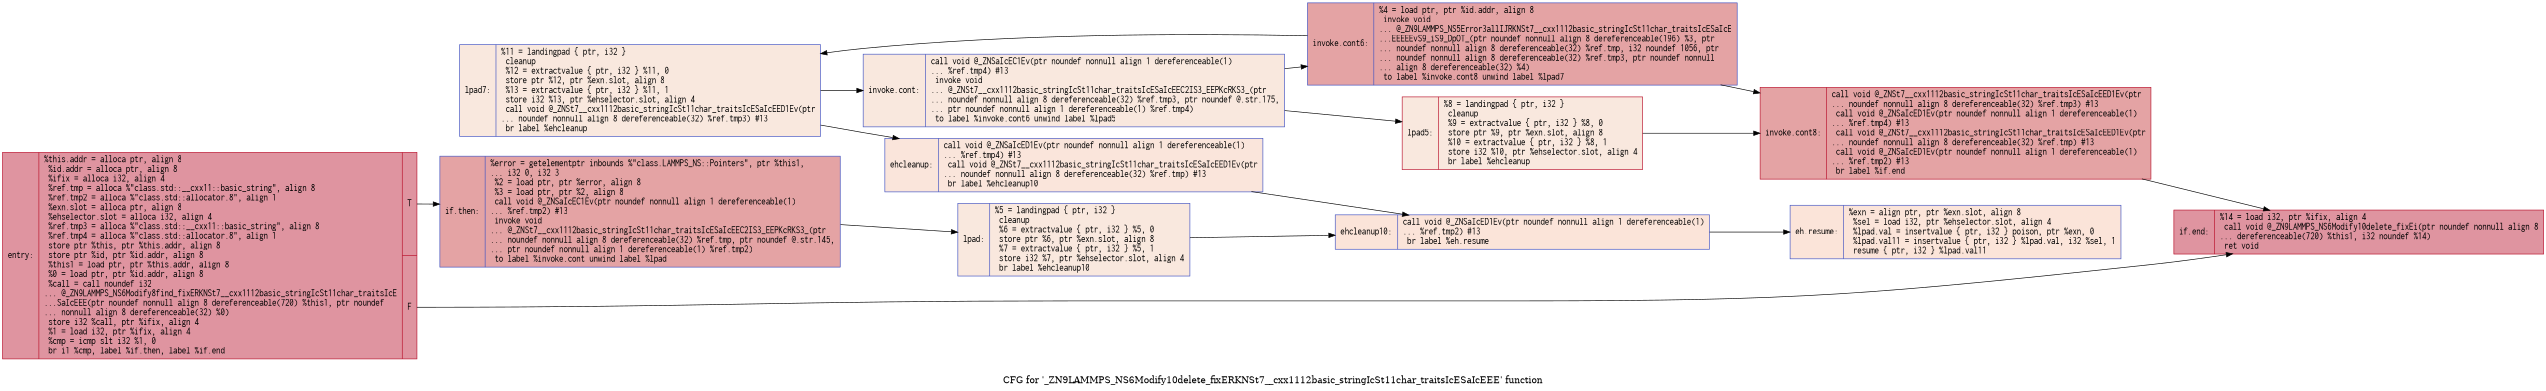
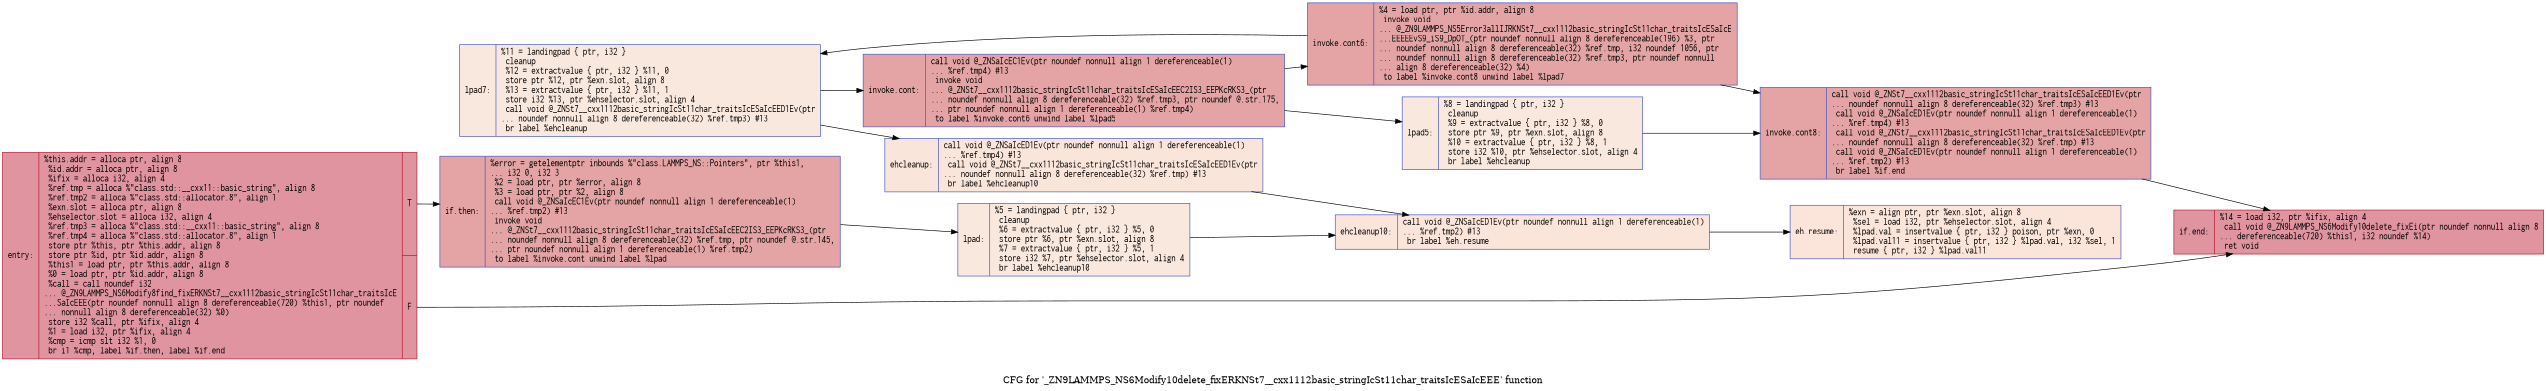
node "invoke.cont:": fillcolor #f2cab570 -> #c32e3170
node "lpad5:": color #b70d28ff -> #3d50c3ff
node "invoke.cont8:": color #b70d28ff -> #3d50c3ff
